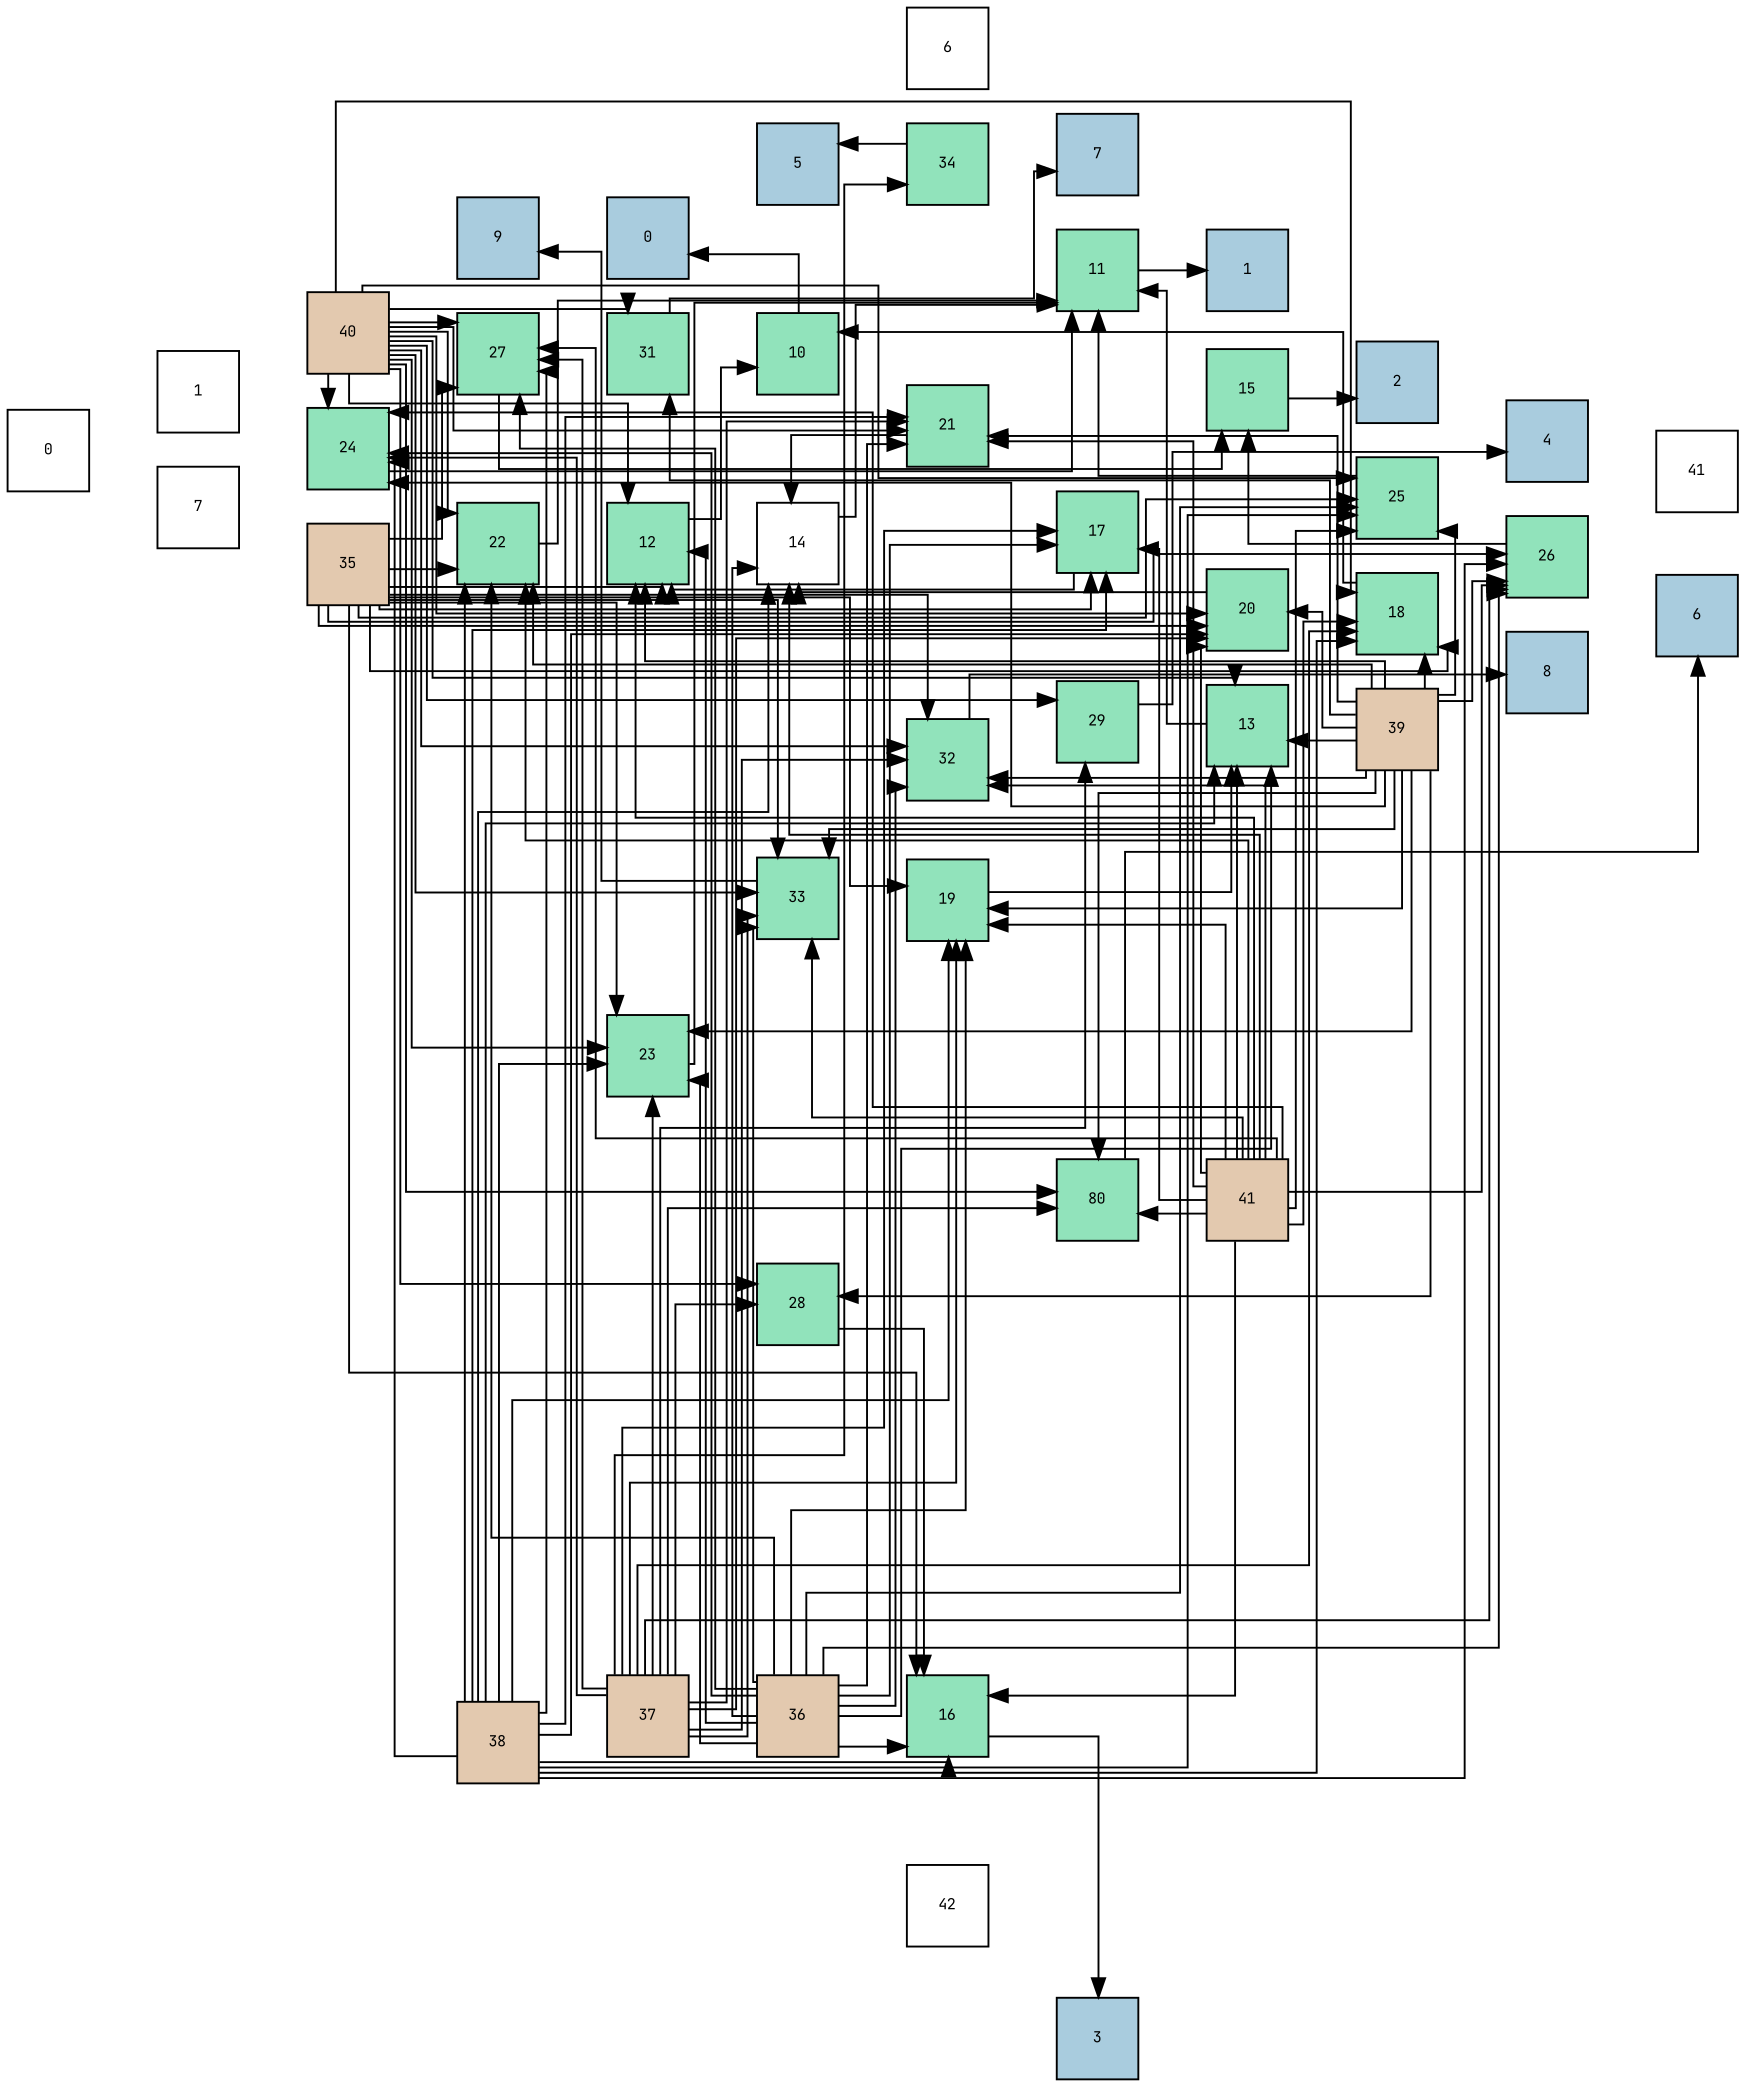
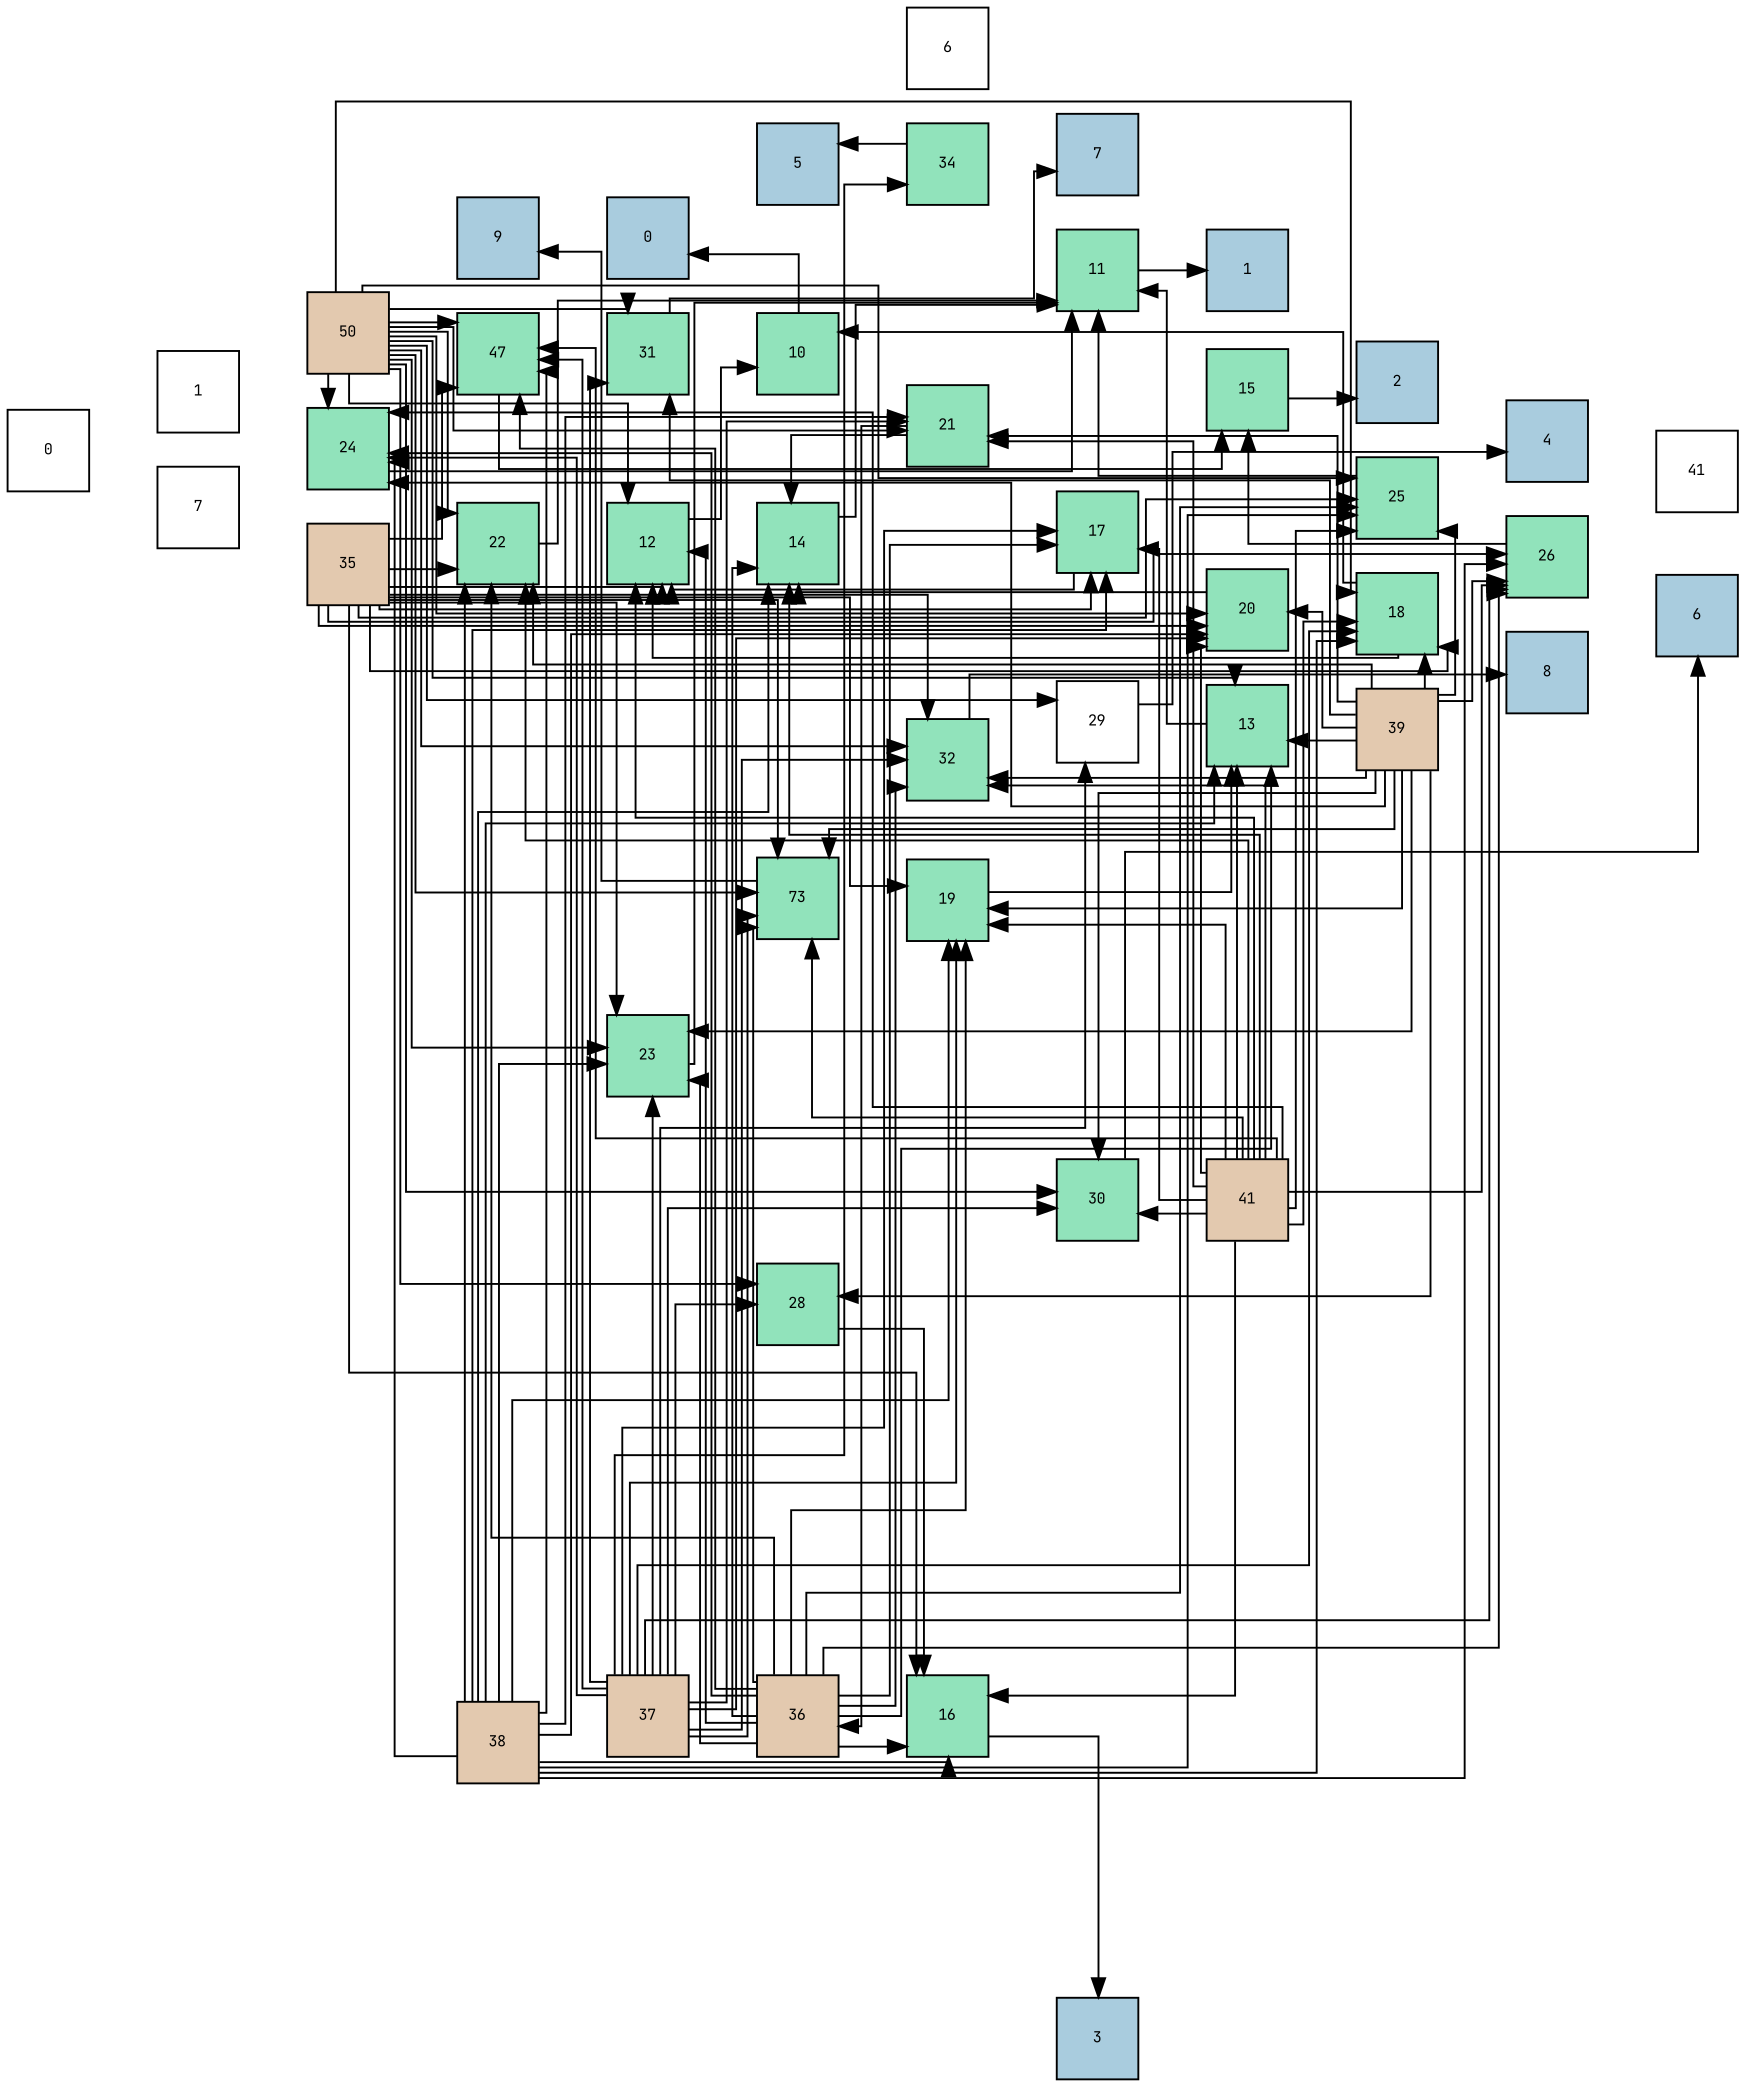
node "40": label "40" -> "50"
node "27": label "27" -> "47"
node "14": fillcolor #ffffff -> #91e3bb
edge "39" -> "12": now "18" -> "12"
node "29": fillcolor #91e3bb -> #ffffff
node "33": label "33" -> "73"
edge "37" -> "31": added
edge "36" -> "21": reversed
node "80": label "80" -> "30"
node "42": removed
